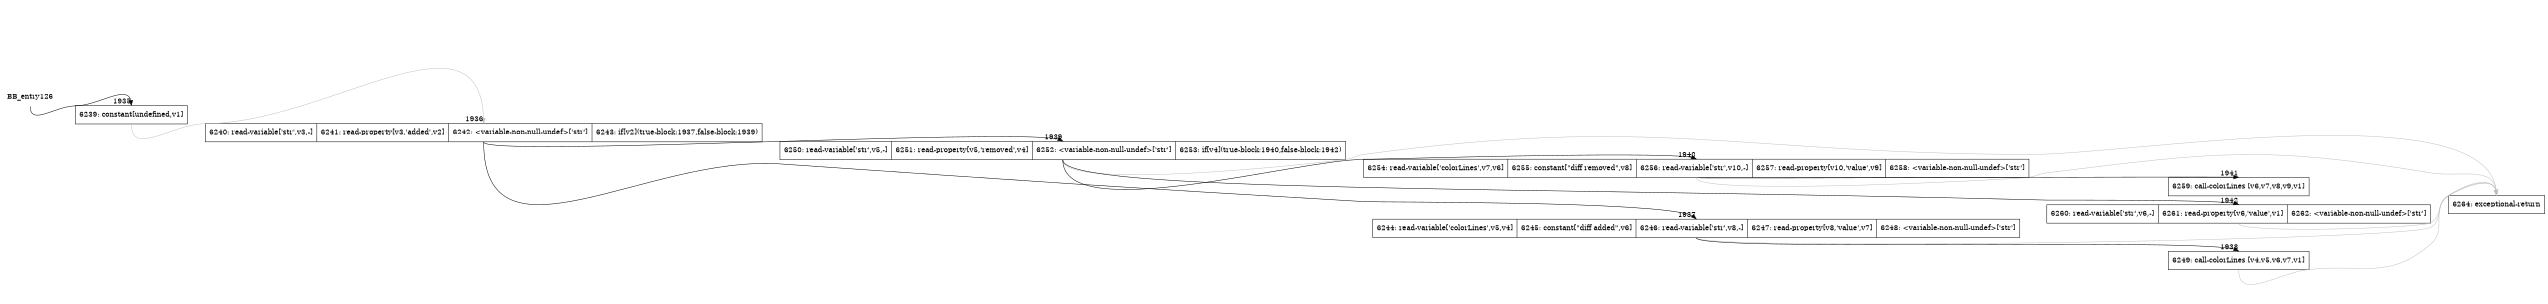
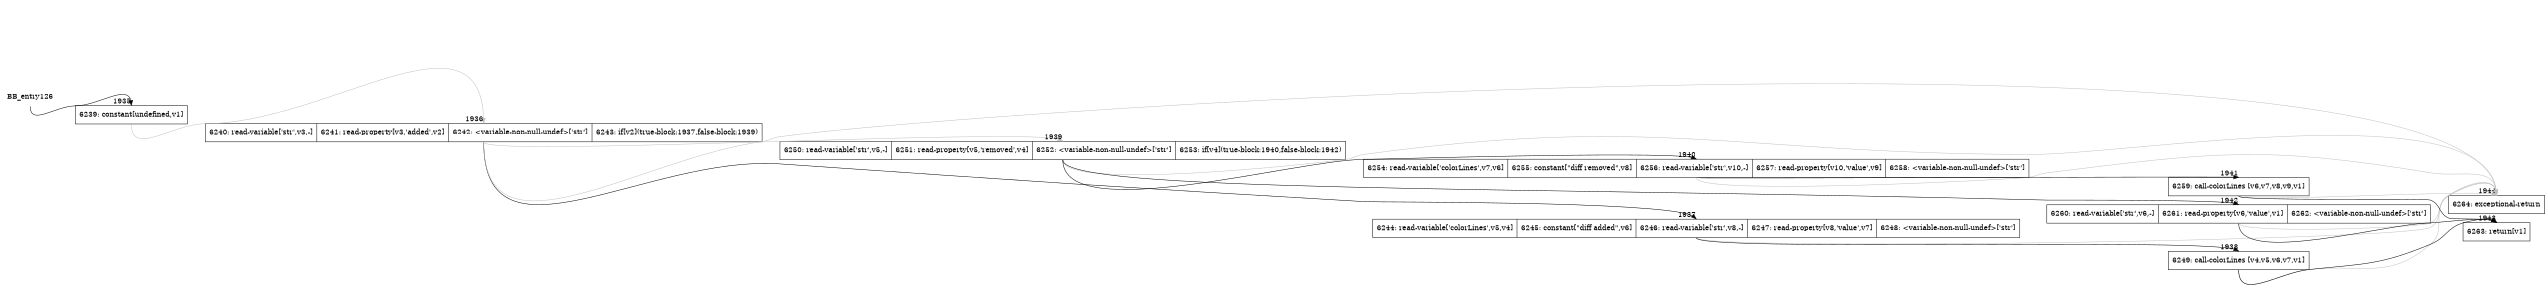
edge "6240: read-variable['str',v3,-]" -> "6264: exceptional-return": added
edge "6240: read-variable['str',v3,-]" -> "6250: read-variable['str',v5,-]": color black -> gray
edge "6259: call-colorLines [v6,v7,v8,v9,v1]" -> "6264: exceptional-return": added
node "6263: return[v1]": added
